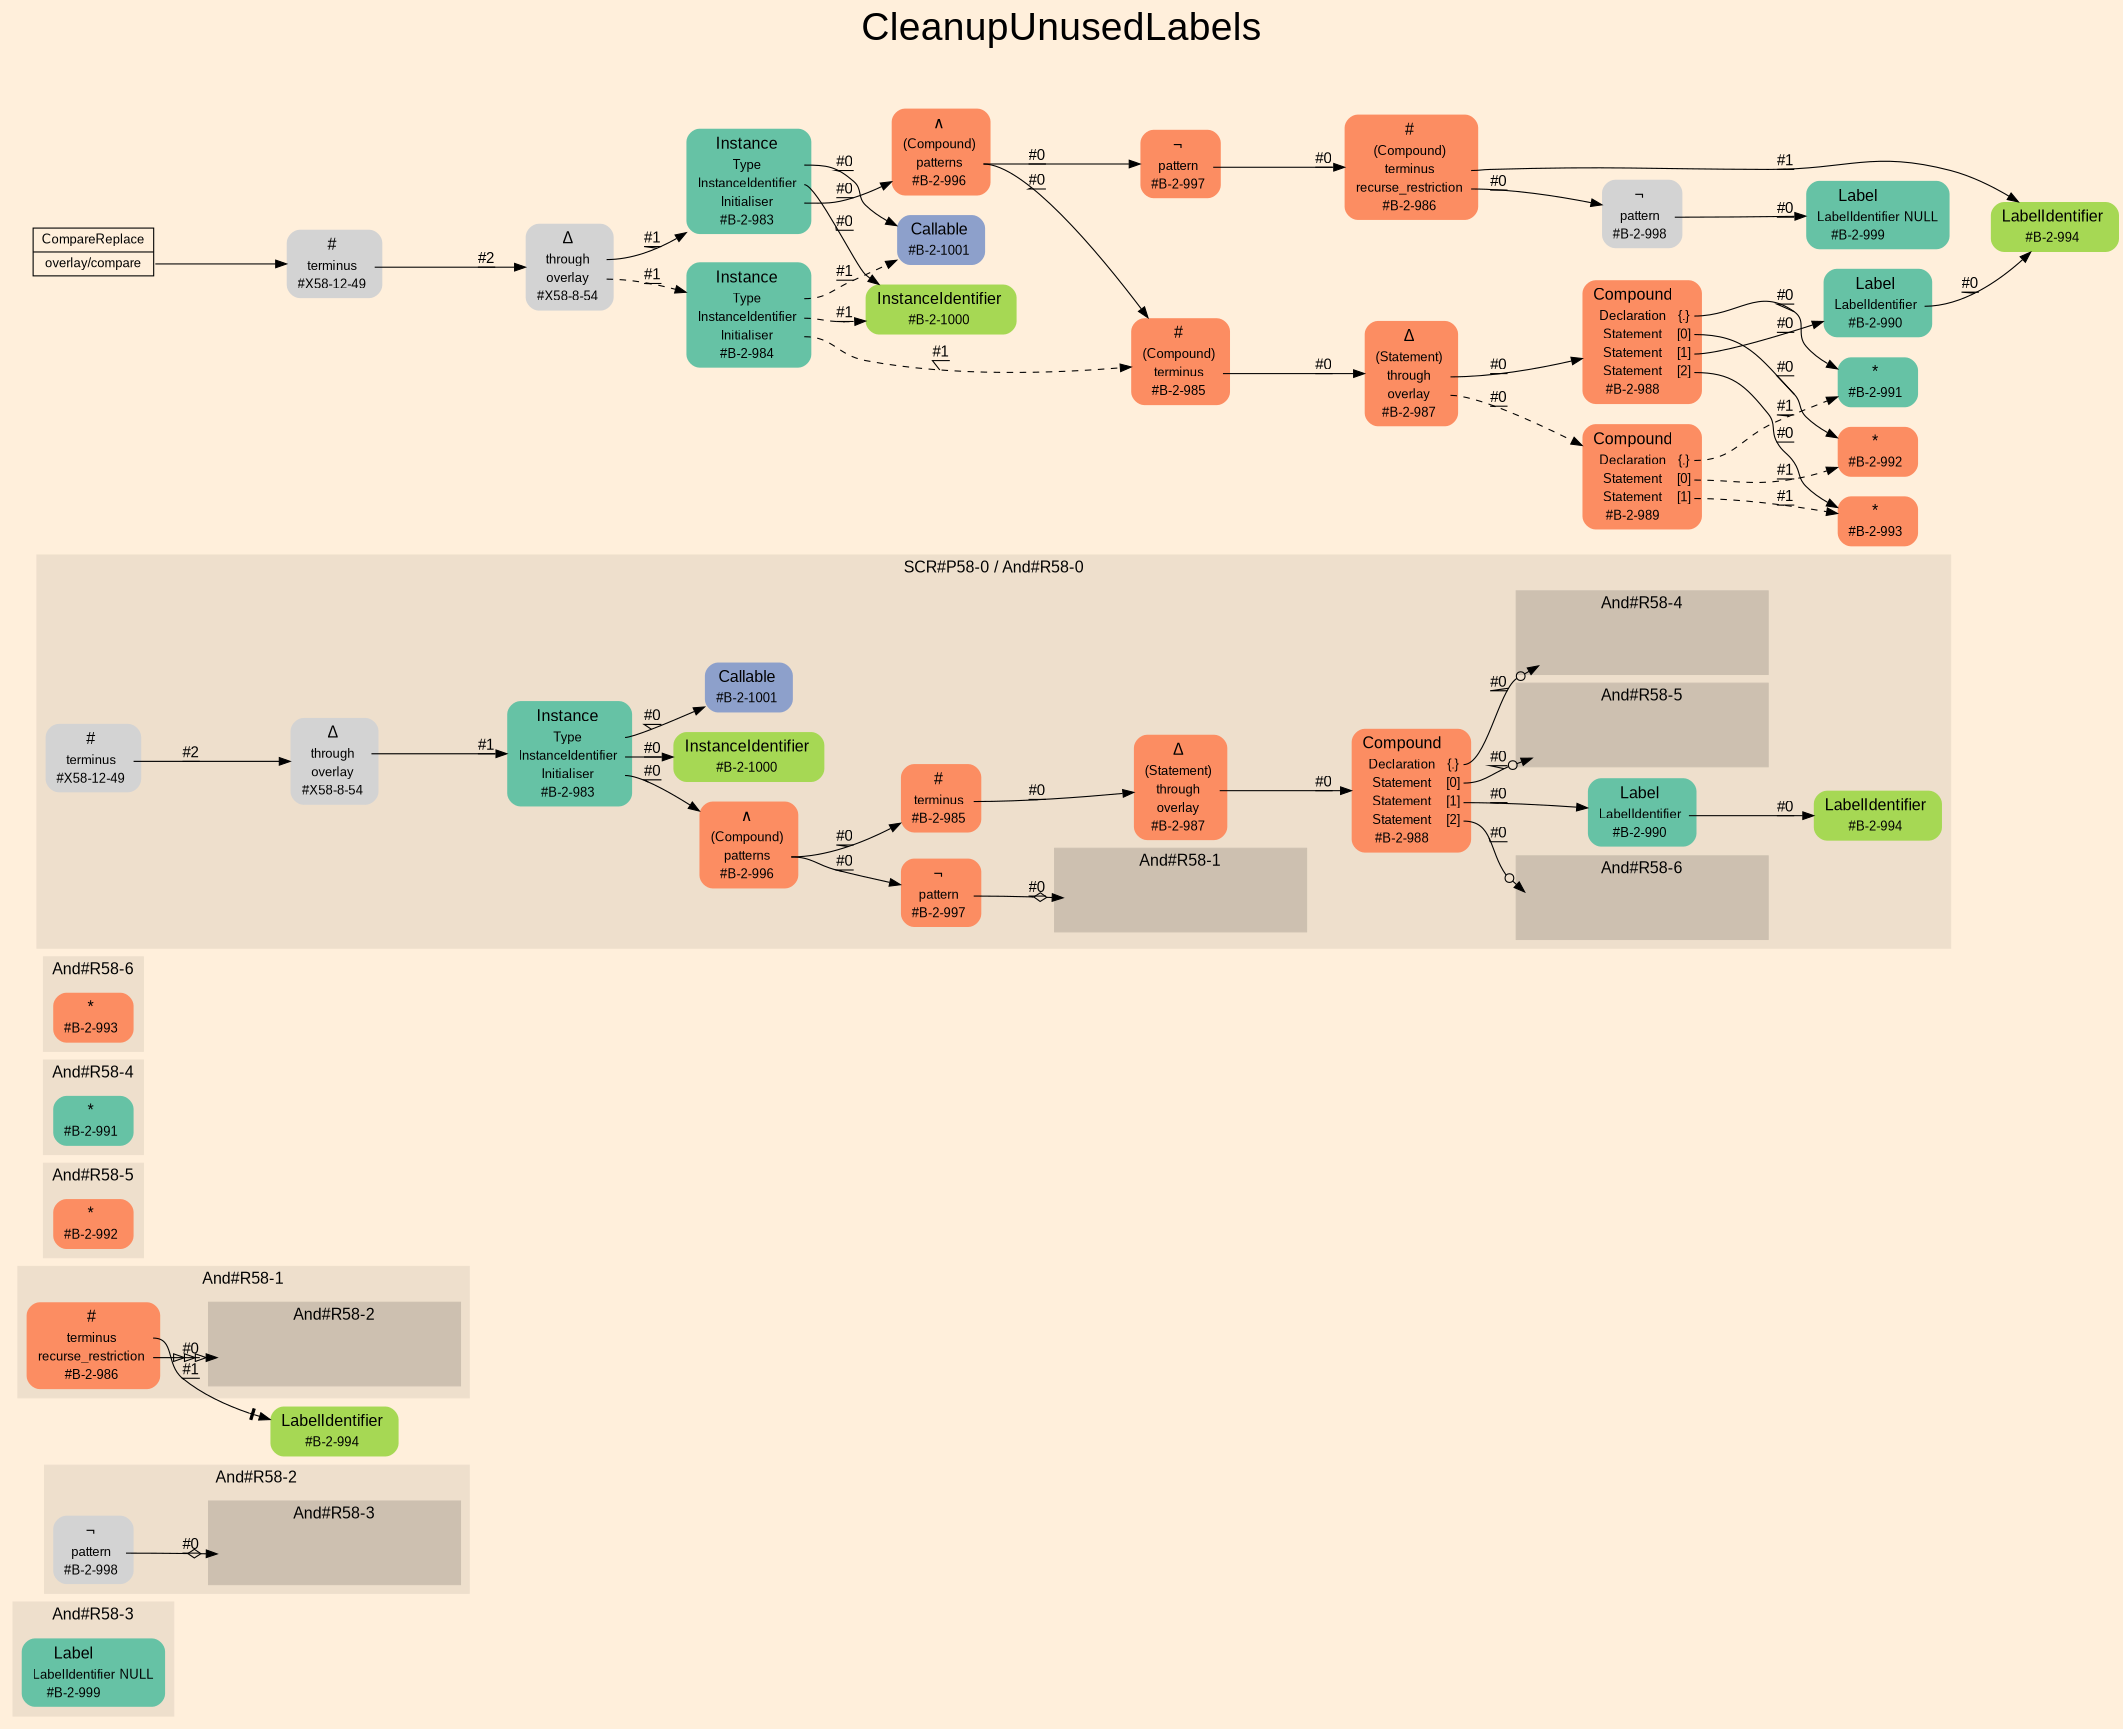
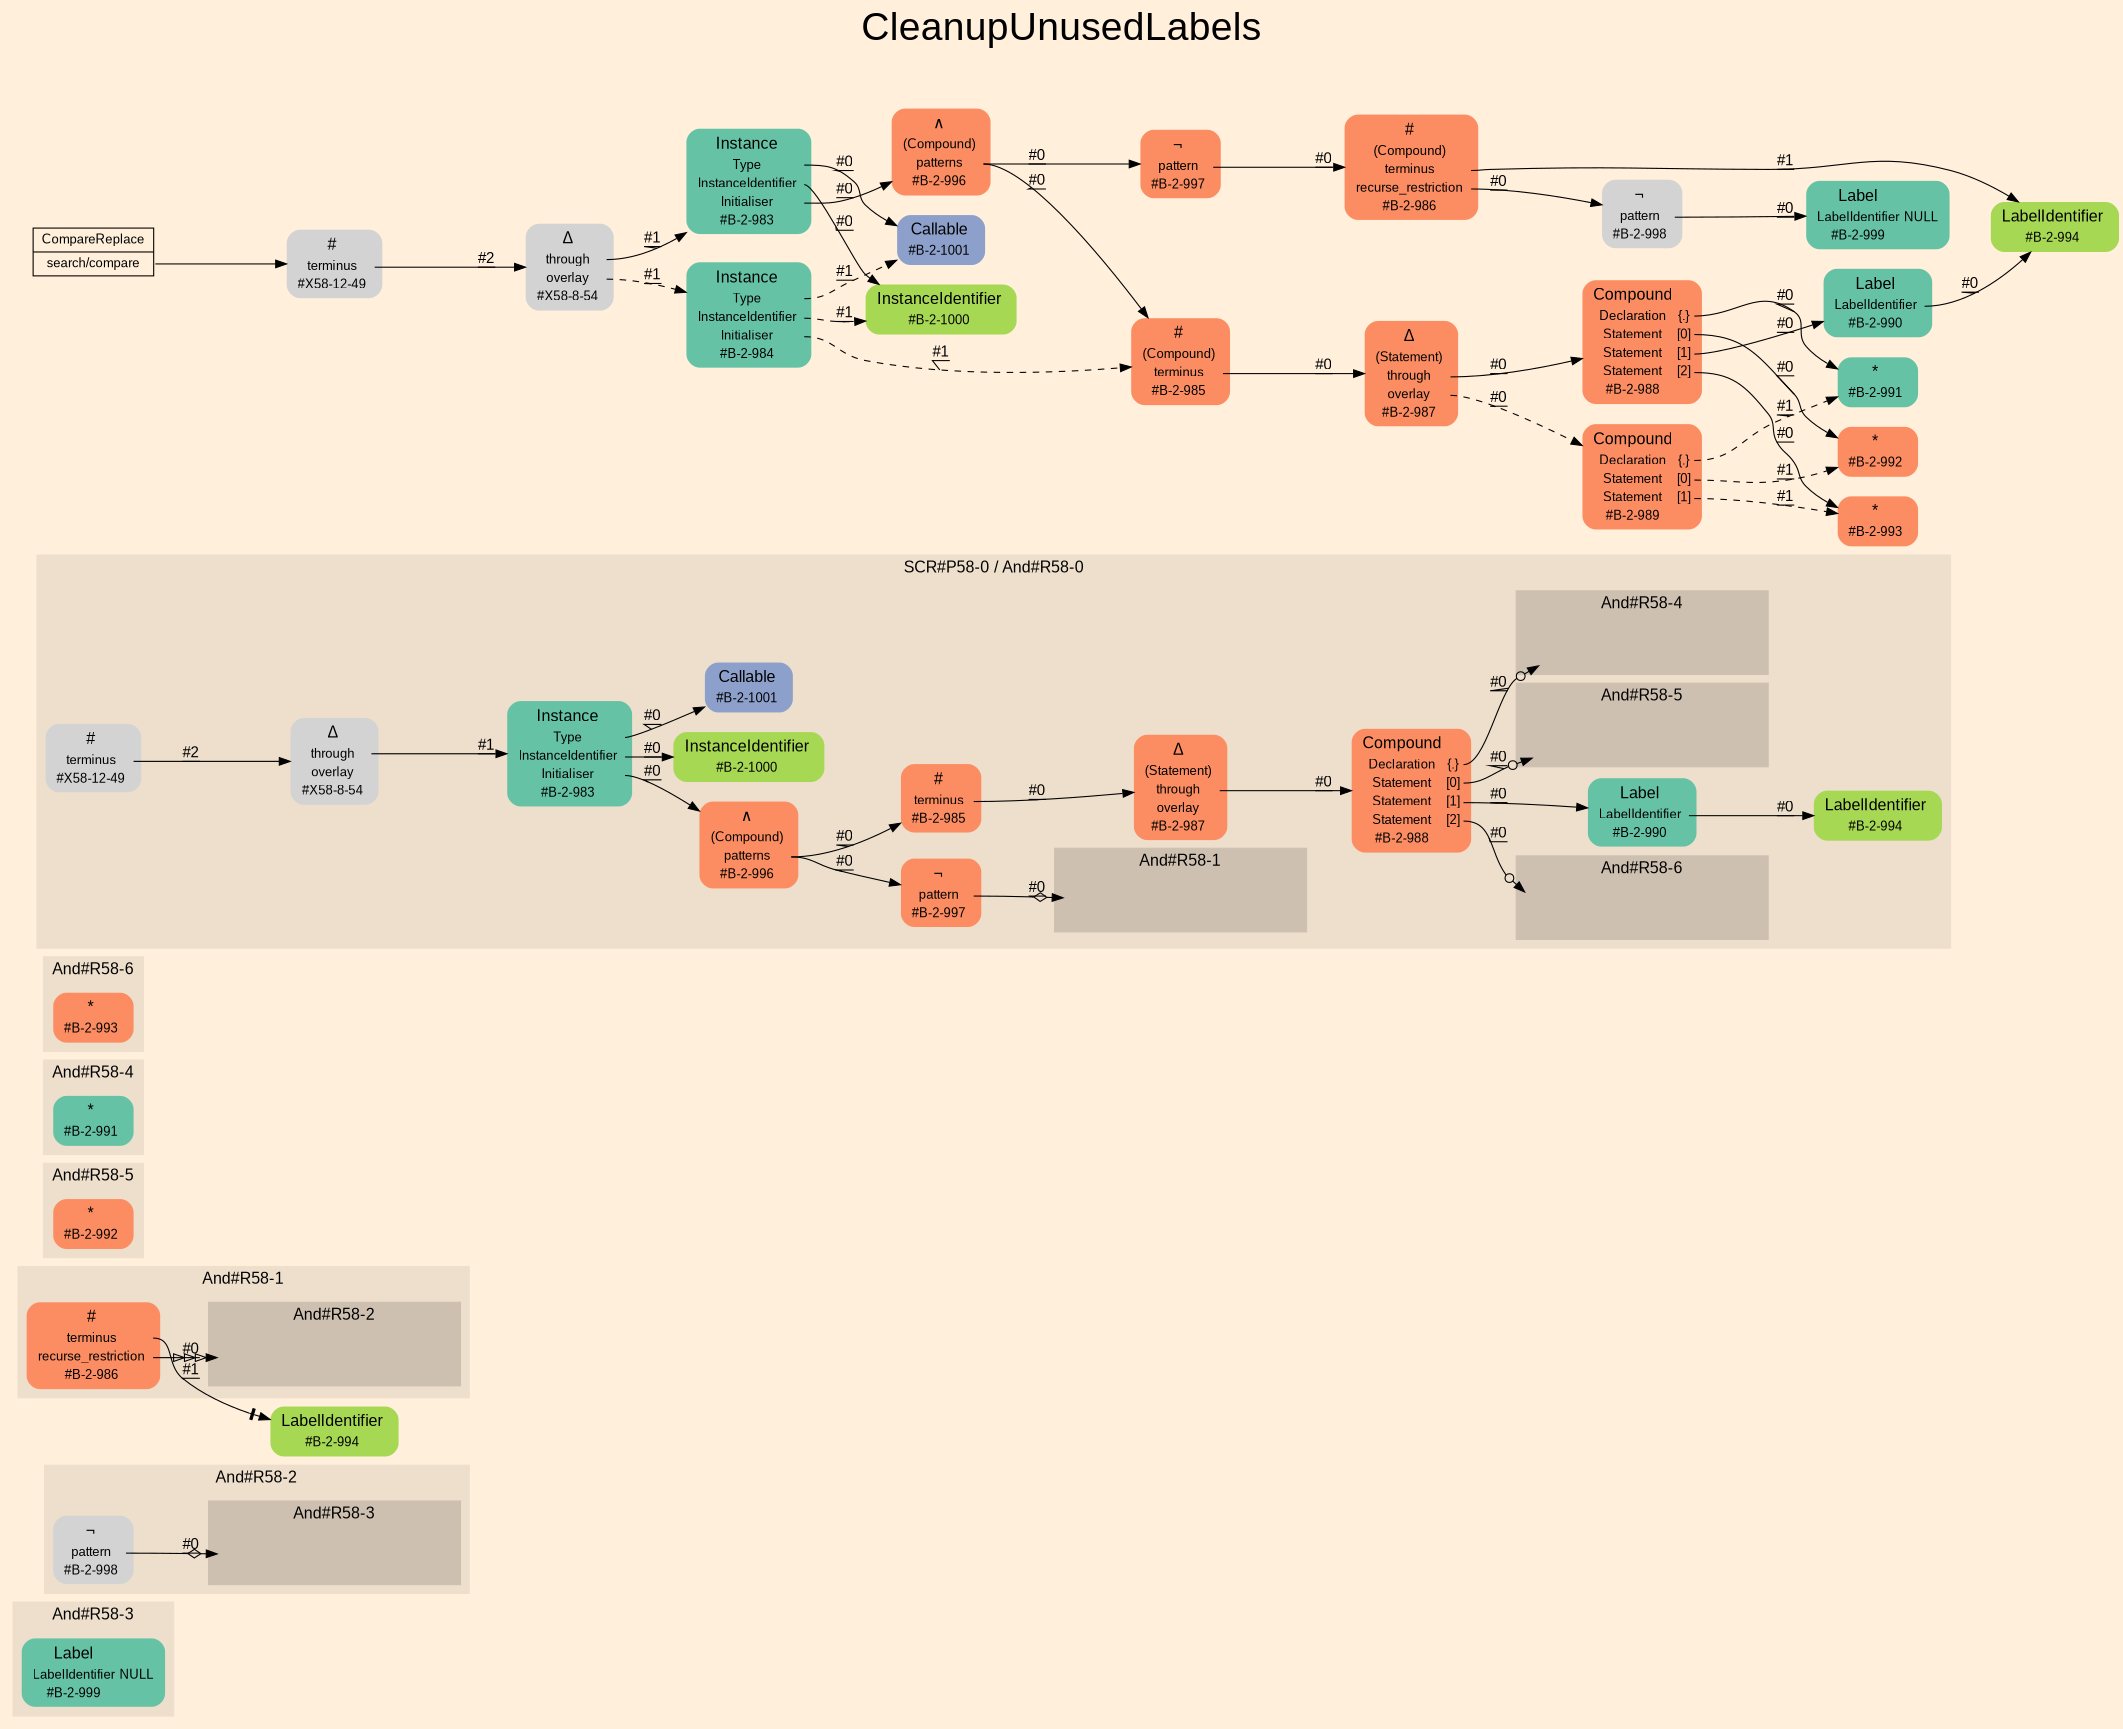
node "CompareReplace": text "overlay/compare" -> "search/compare"
